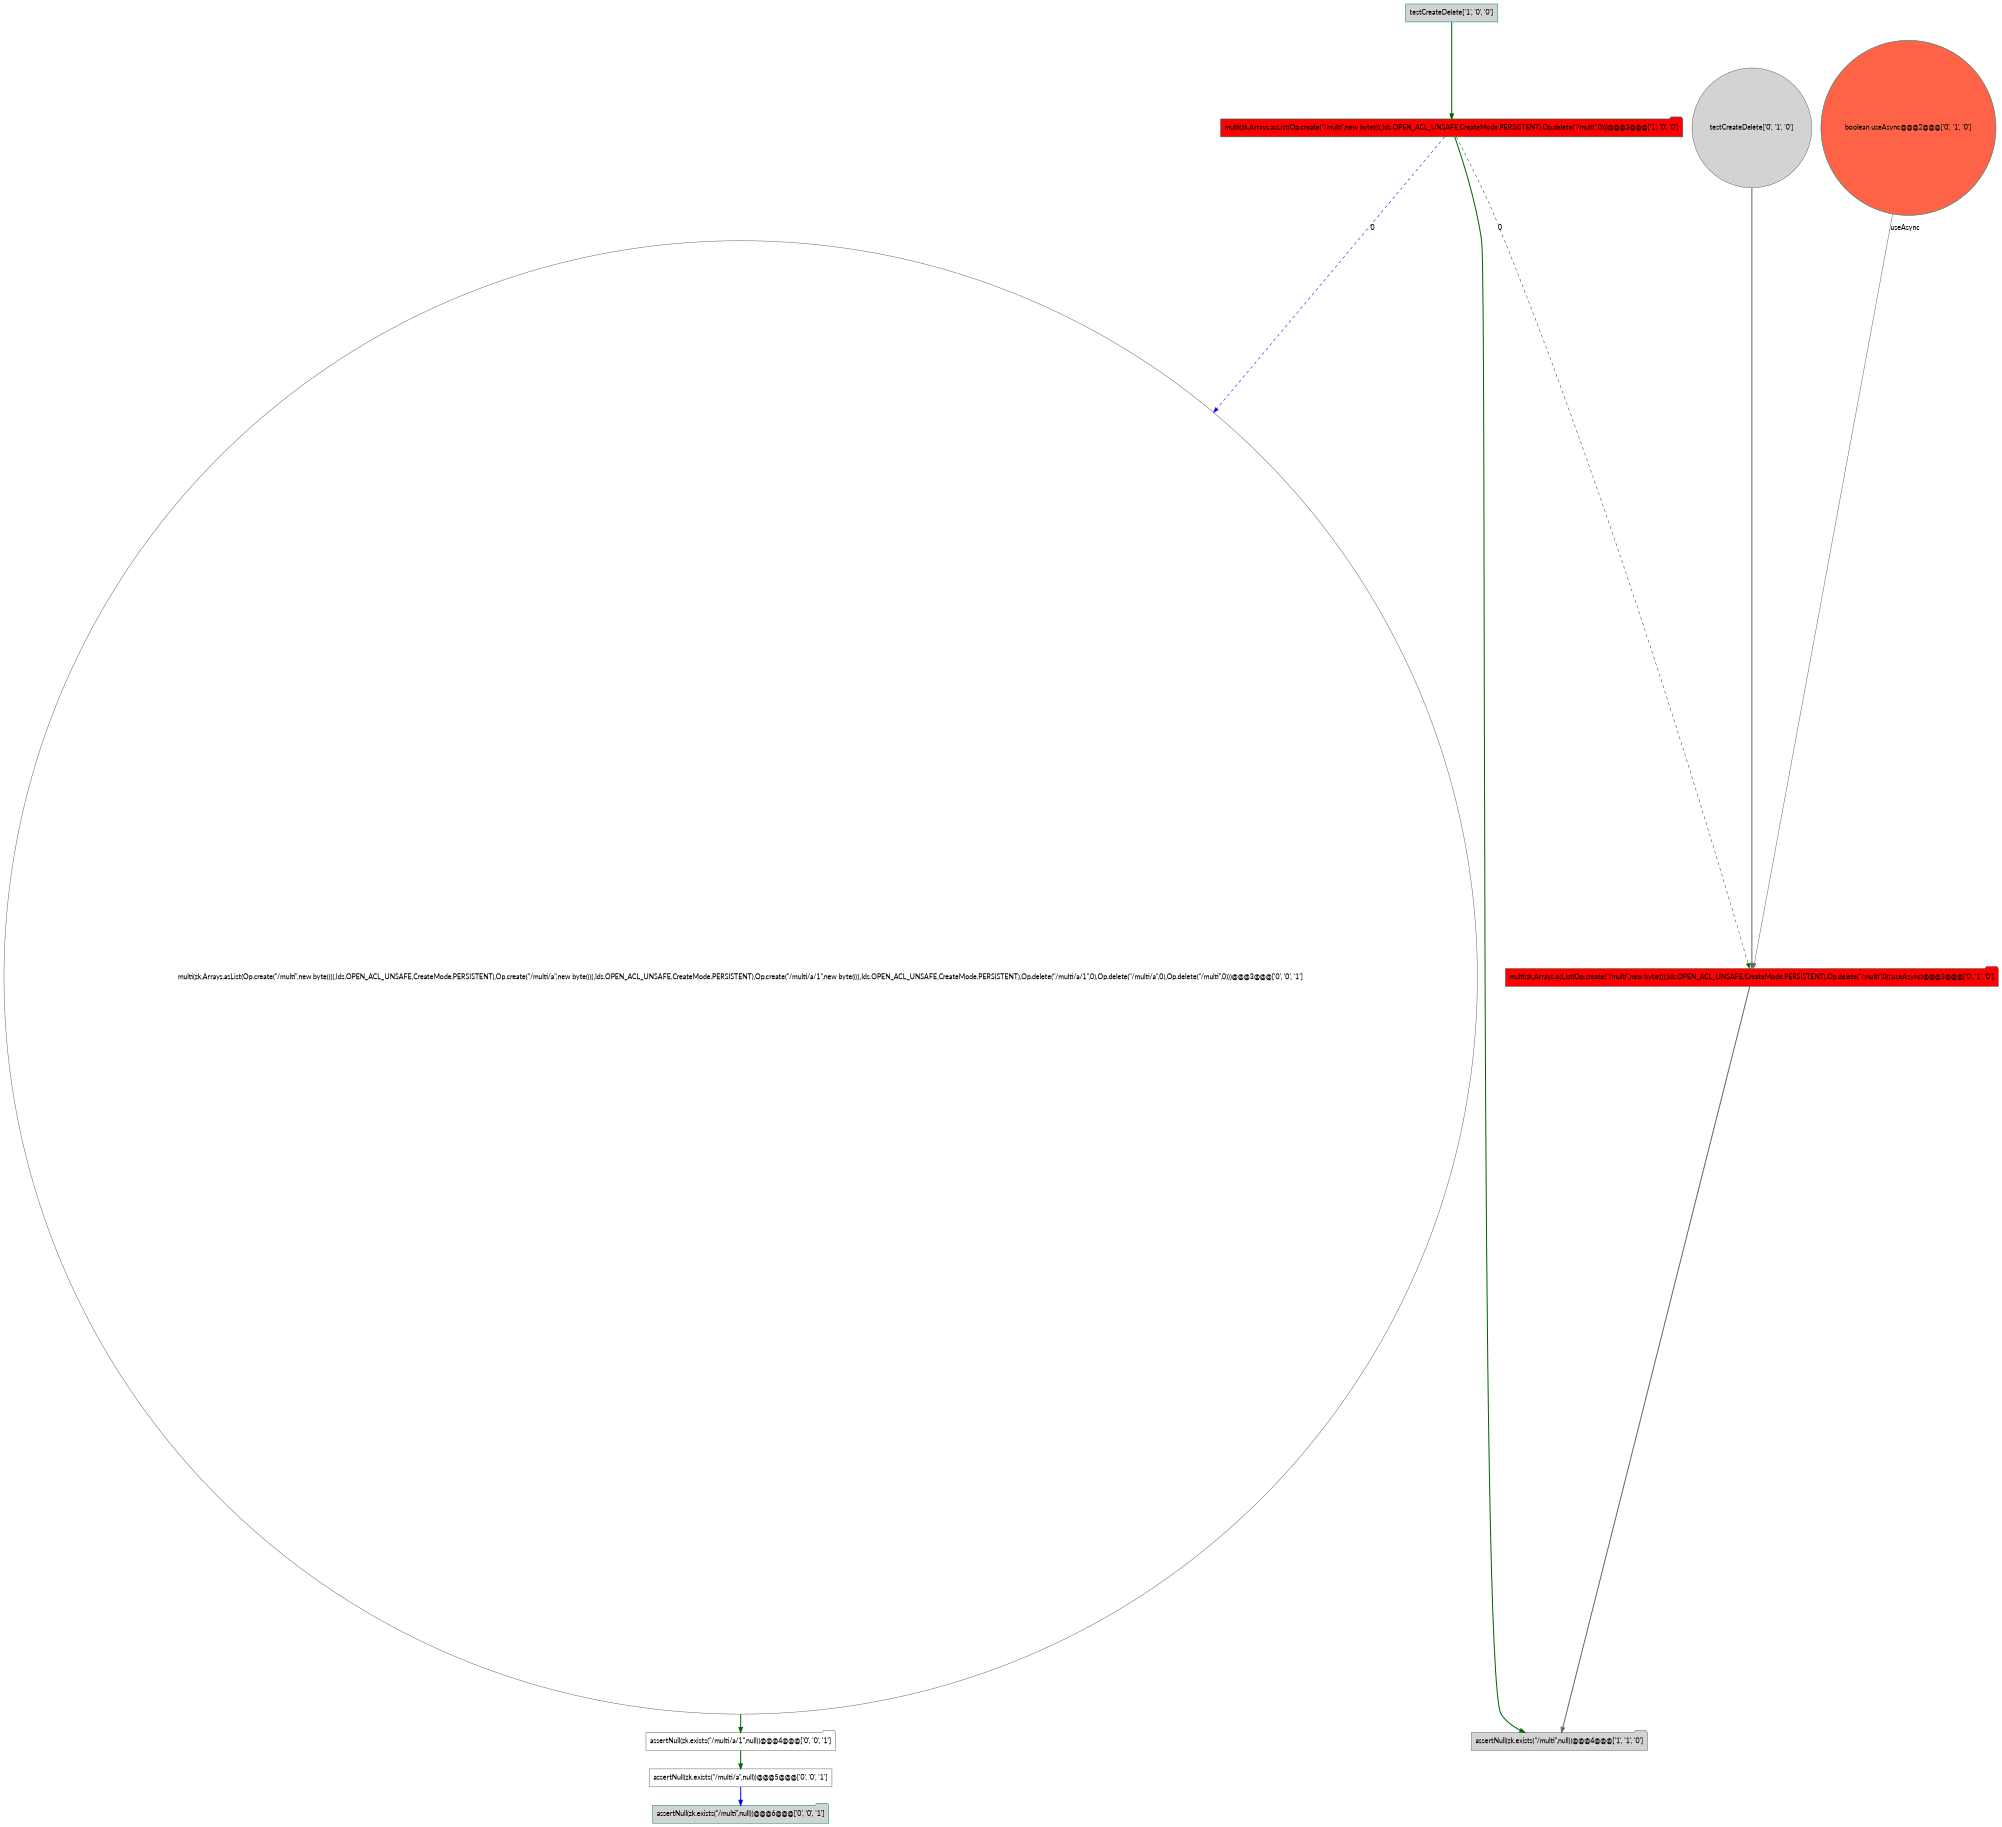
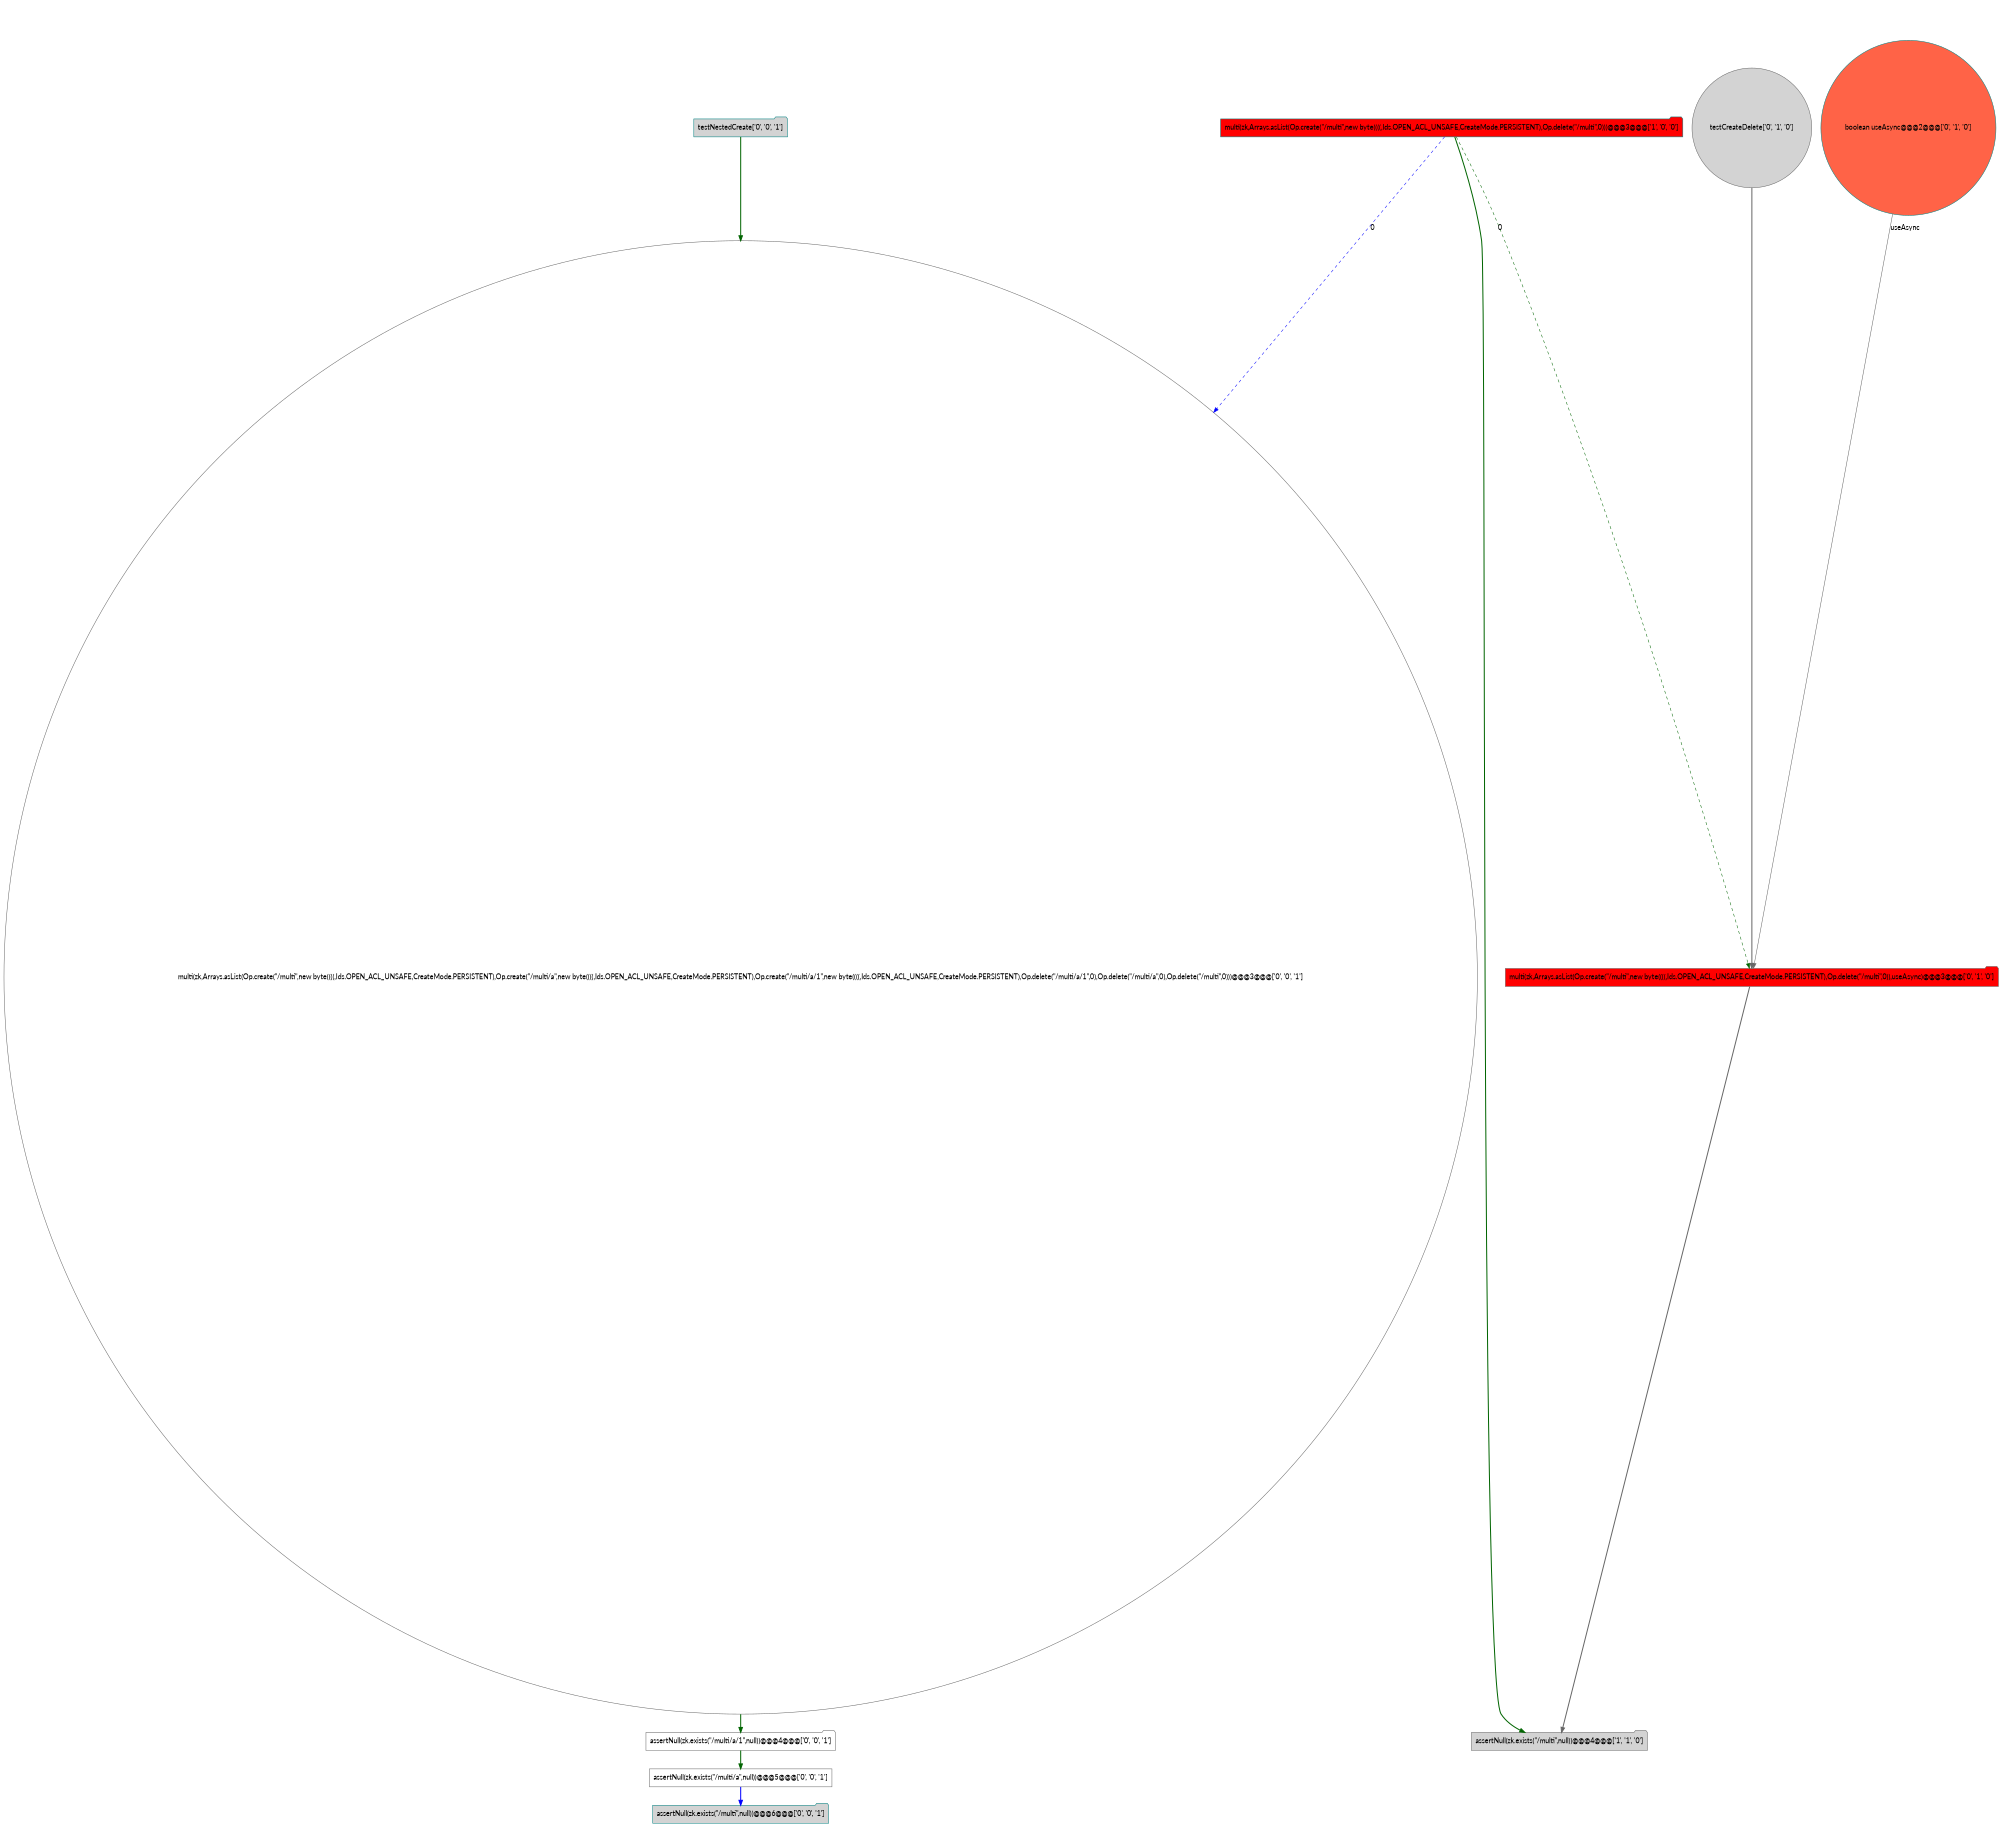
node "testCreateDelete['1', '0', '0']": removed
node "testNestedCreate['0', '0', '1']": added
